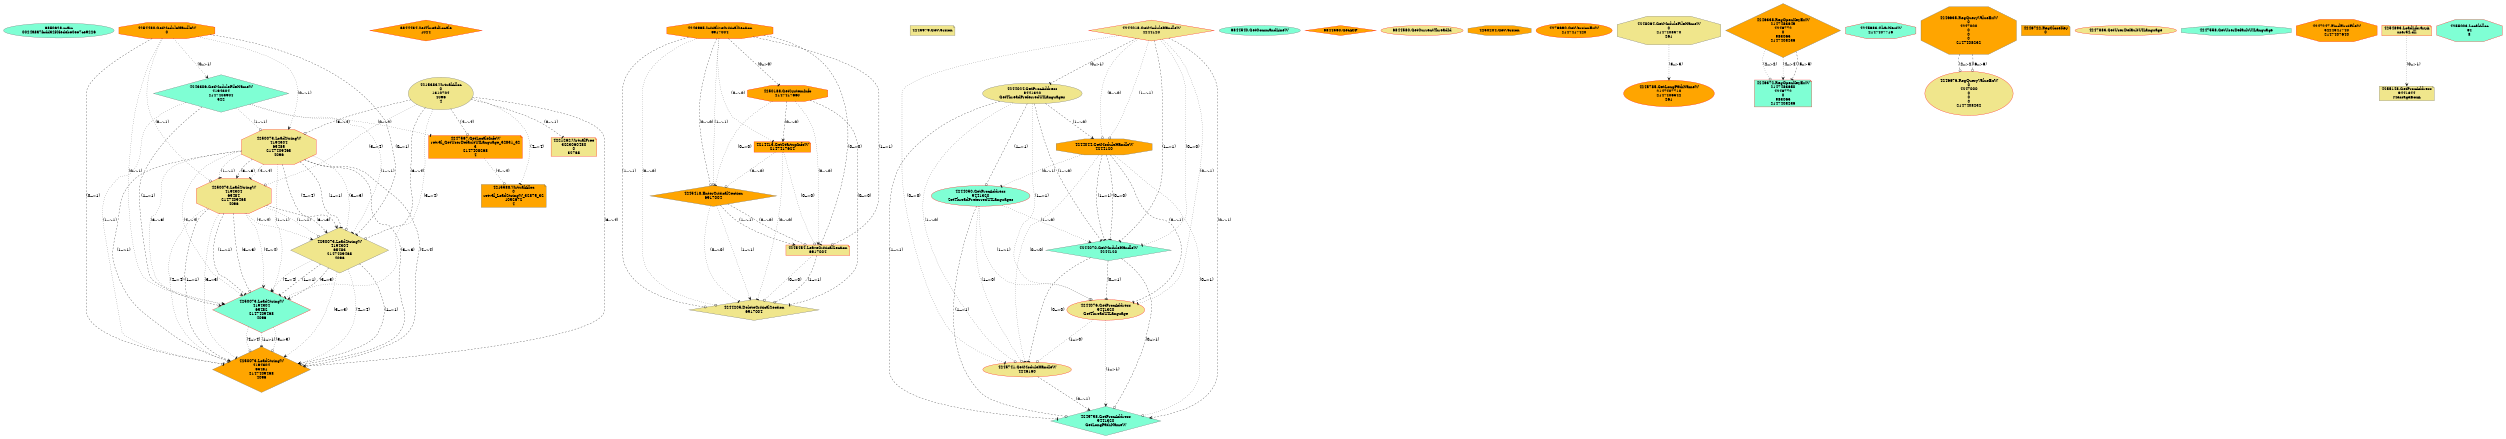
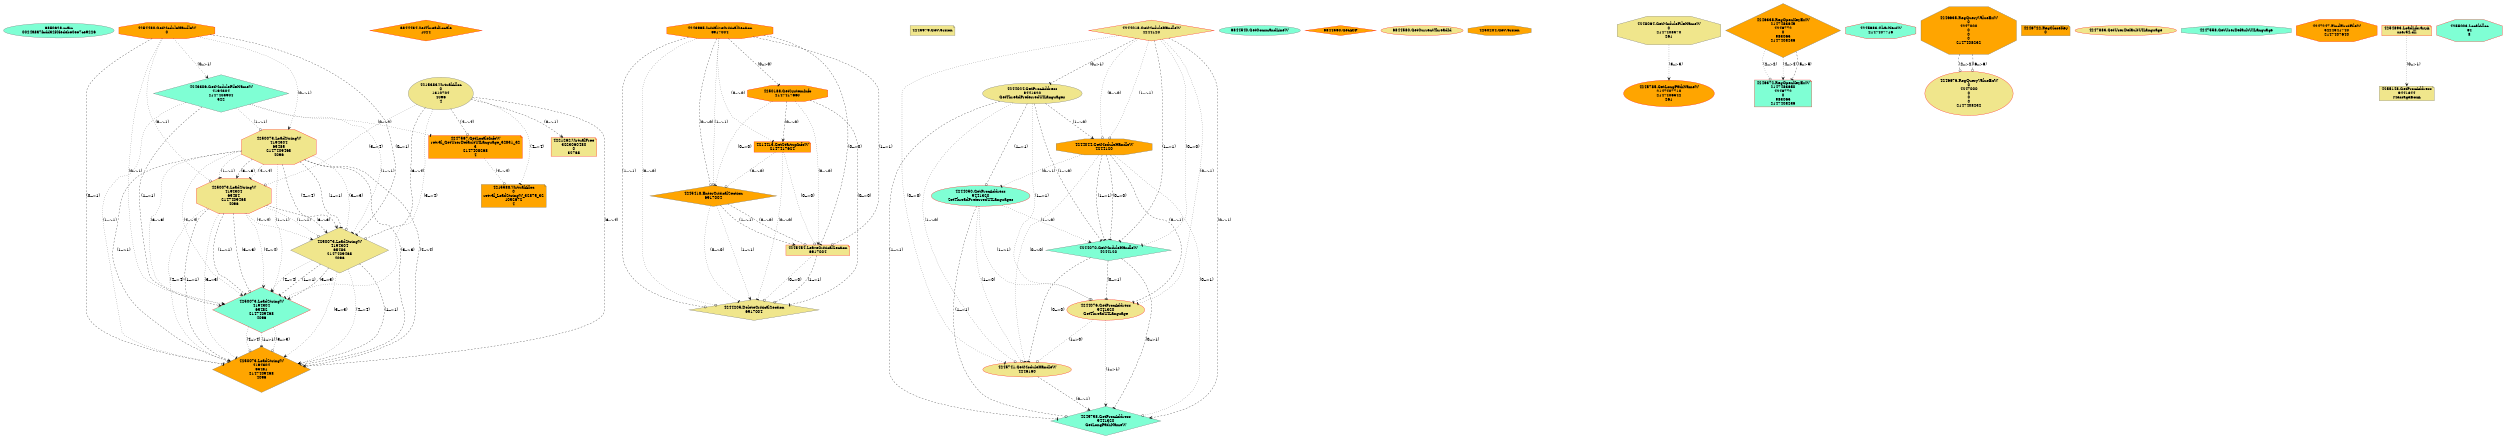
node "4276690.GetVersionExW 2147417420": removed
edge "4215383.VirtualAlloc 0 1310704 4096 4" -> "4250073.LoadStringW 4194304 65485 2147409468 4096": removed, label "(3-->4)"
edge "4215383.VirtualAlloc 0 1310704 4096 4" -> "4221262.VirtualFree 3223060480 0 32768": arrowhead tee -> vee
edge "4244070.GetModuleHandleW 4244120" -> "4245758.GetProcAddress 9441320 GetLongPathNameW": arrowhead odot -> tee
